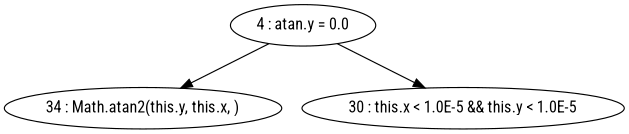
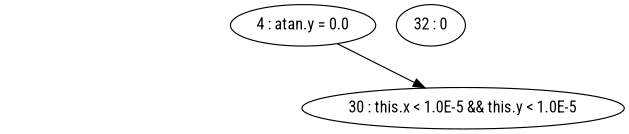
node "32 : 0": added
node "34 : Math.atan2(this.y, this.x, )": removed
